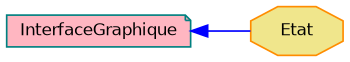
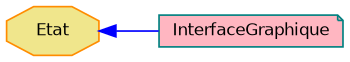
edge "Etat" -> "InterfaceGraphique": reversed
